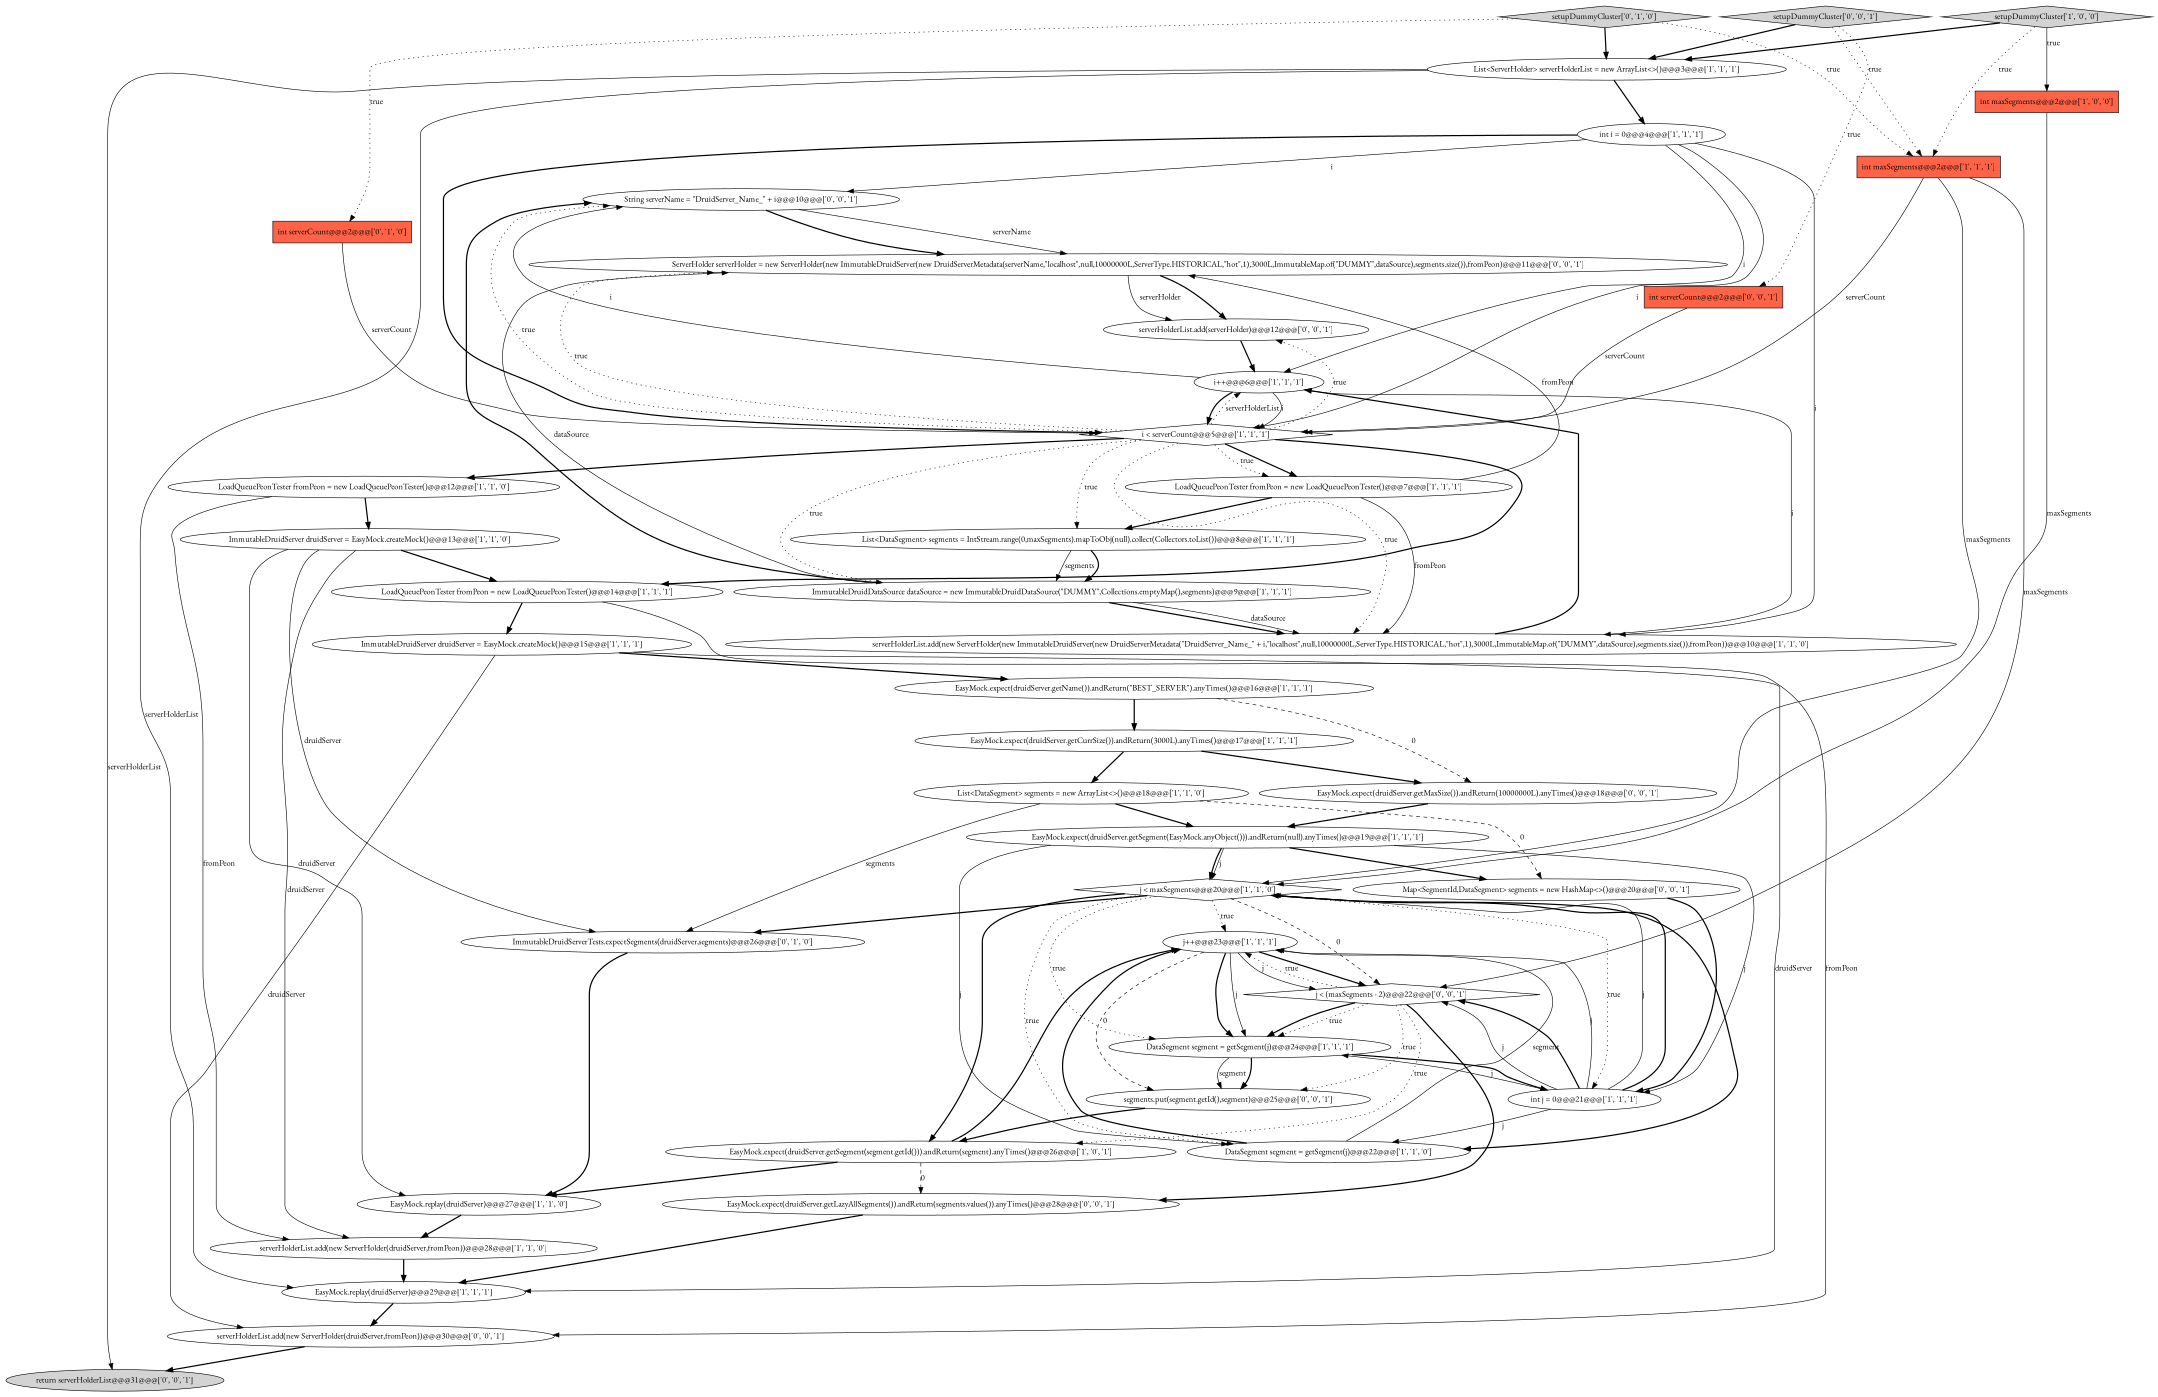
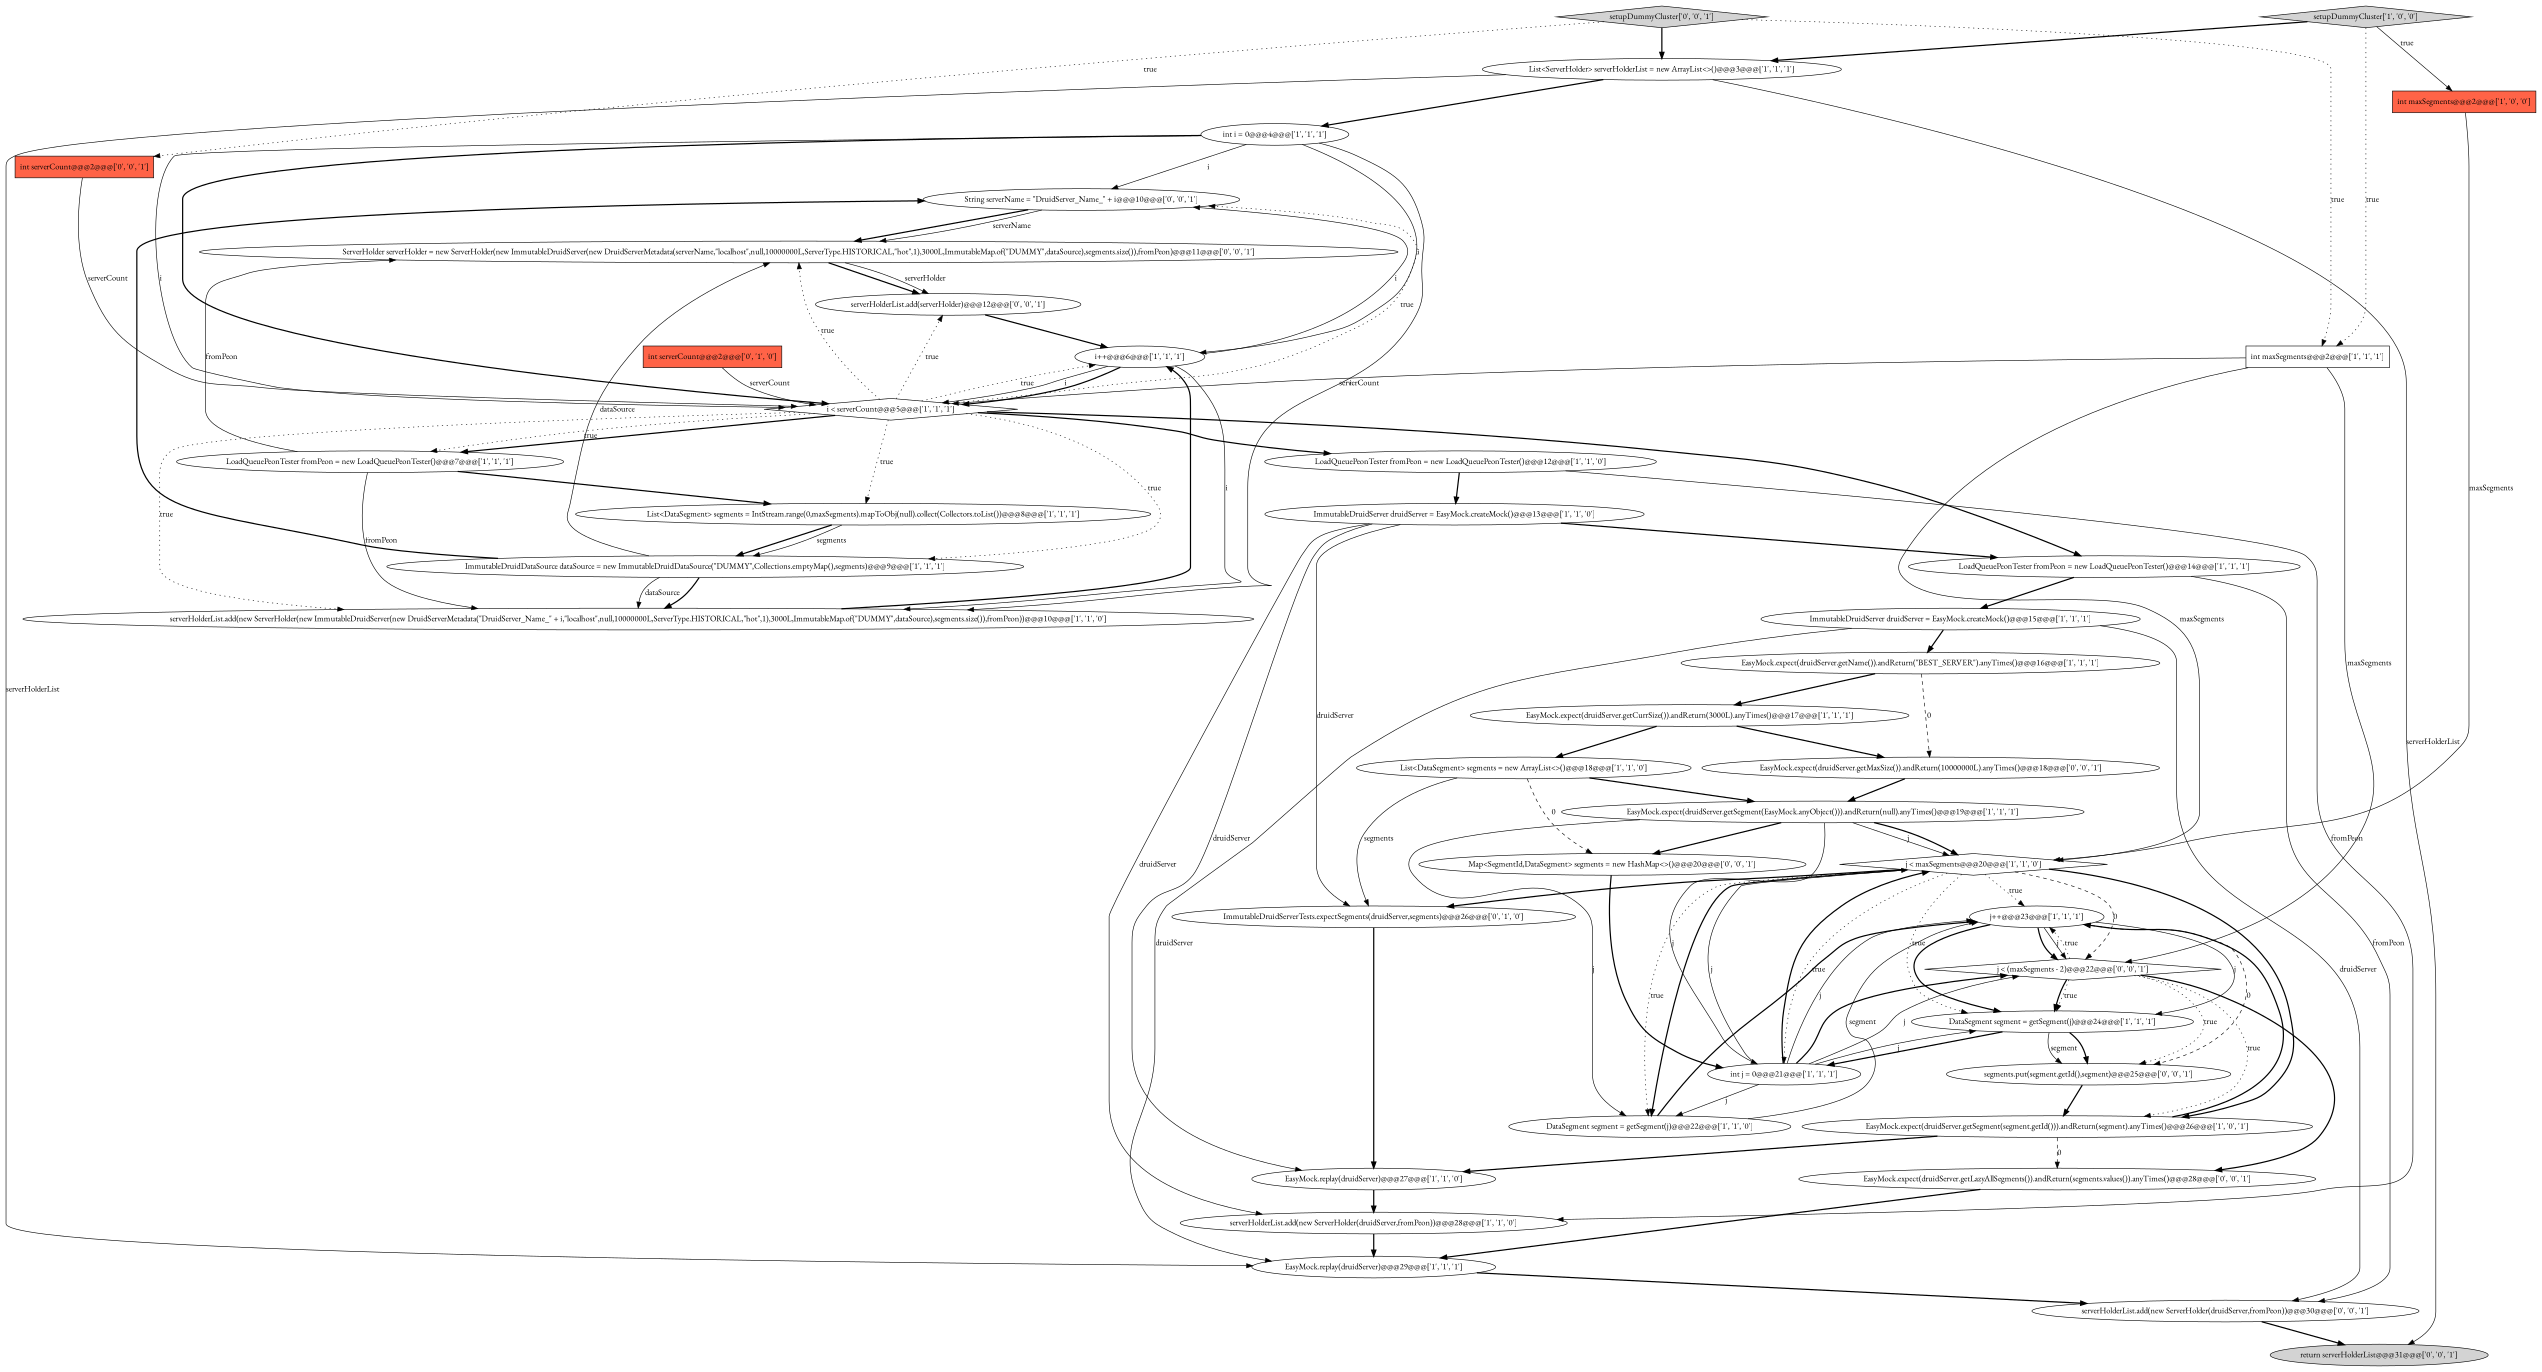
node "setupDummyCluster['0', '1', '0']": removed
node "int maxSegments@@@2@@@['1', '1', '1']": fillcolor tomato -> white
edge "i < serverCount@@@5@@@['1', '1', '1']" -> "i++@@@6@@@['1', '1', '1']": label "serverHolderList" -> "true"
